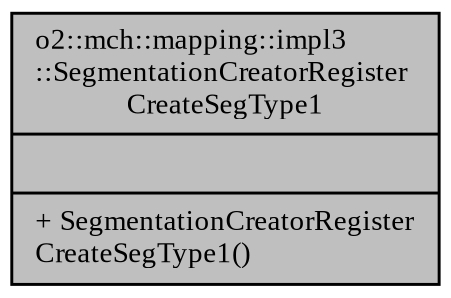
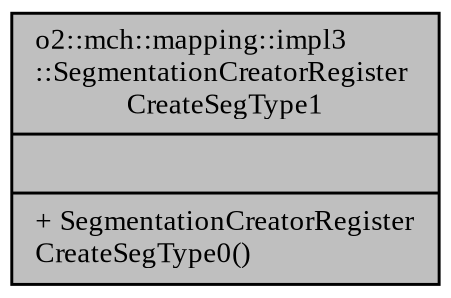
node "o2::mch::mapping::impl3": text "CreateSegType1()" -> "CreateSegType0()"
